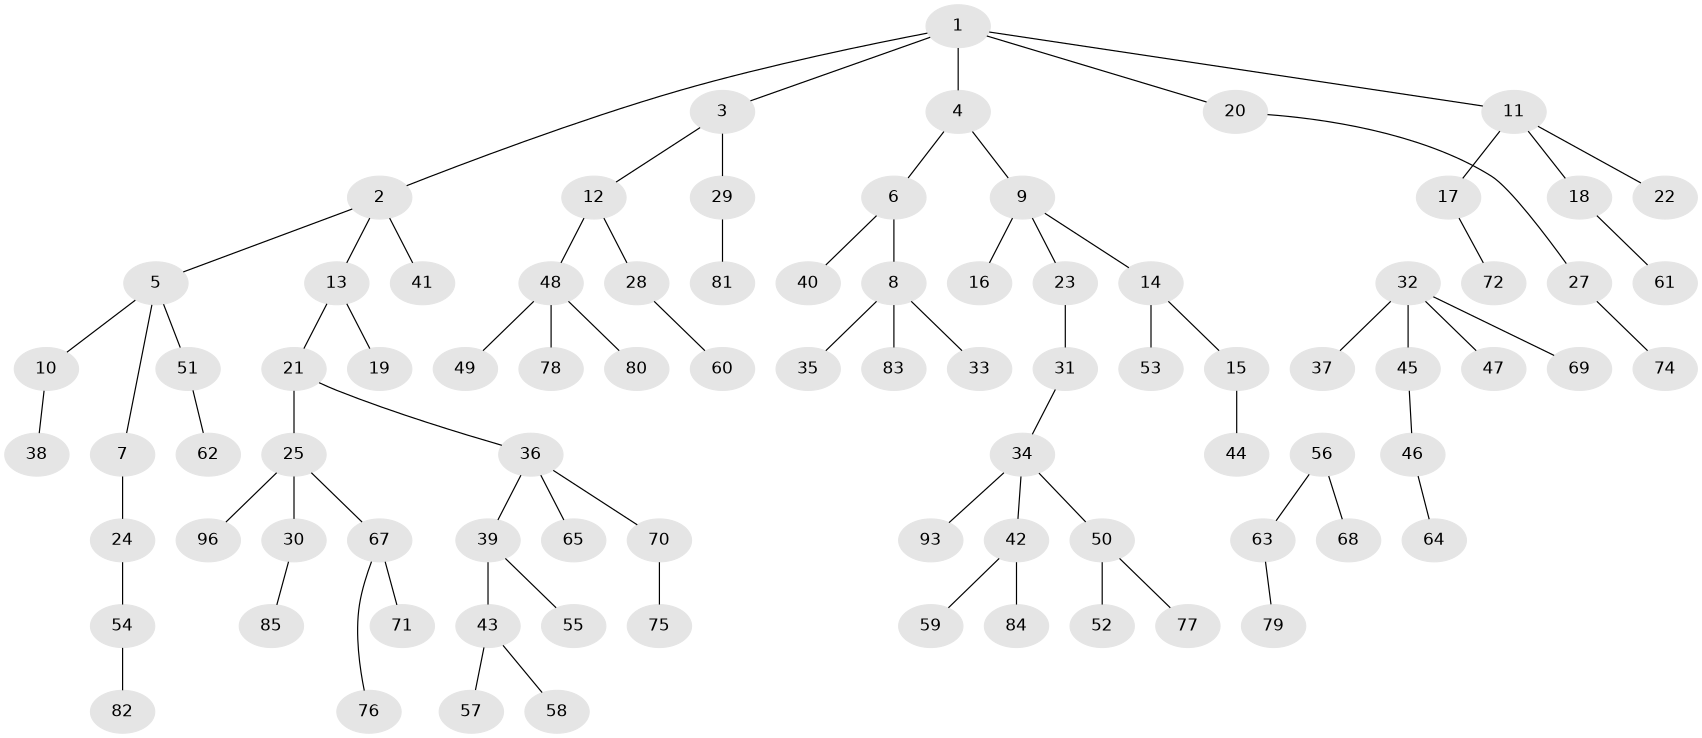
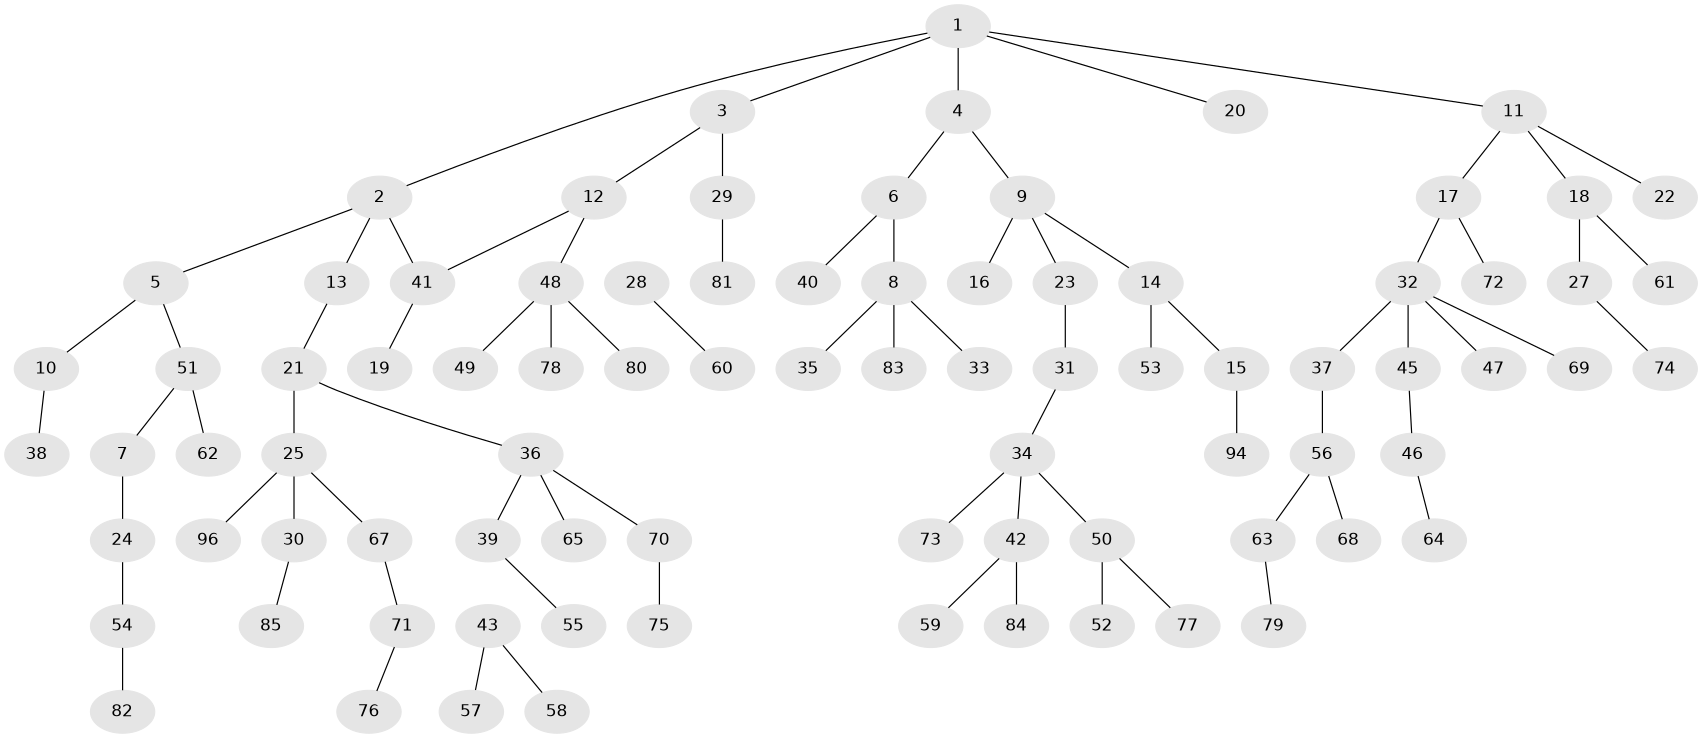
edge "20" -- "27": now "18" -- "27"
edge "12" -- "28": now "12" -- "41"
edge "17" -- "32": added
edge "13" -- "19": now "41" -- "19"
edge "5" -- "7": now "51" -- "7"
edge "37" -- "56": added
node "44": label "44" -> "94"
node "93": label "93" -> "73"
edge "39" -- "43": removed
edge "67" -- "76": now "71" -- "76"
